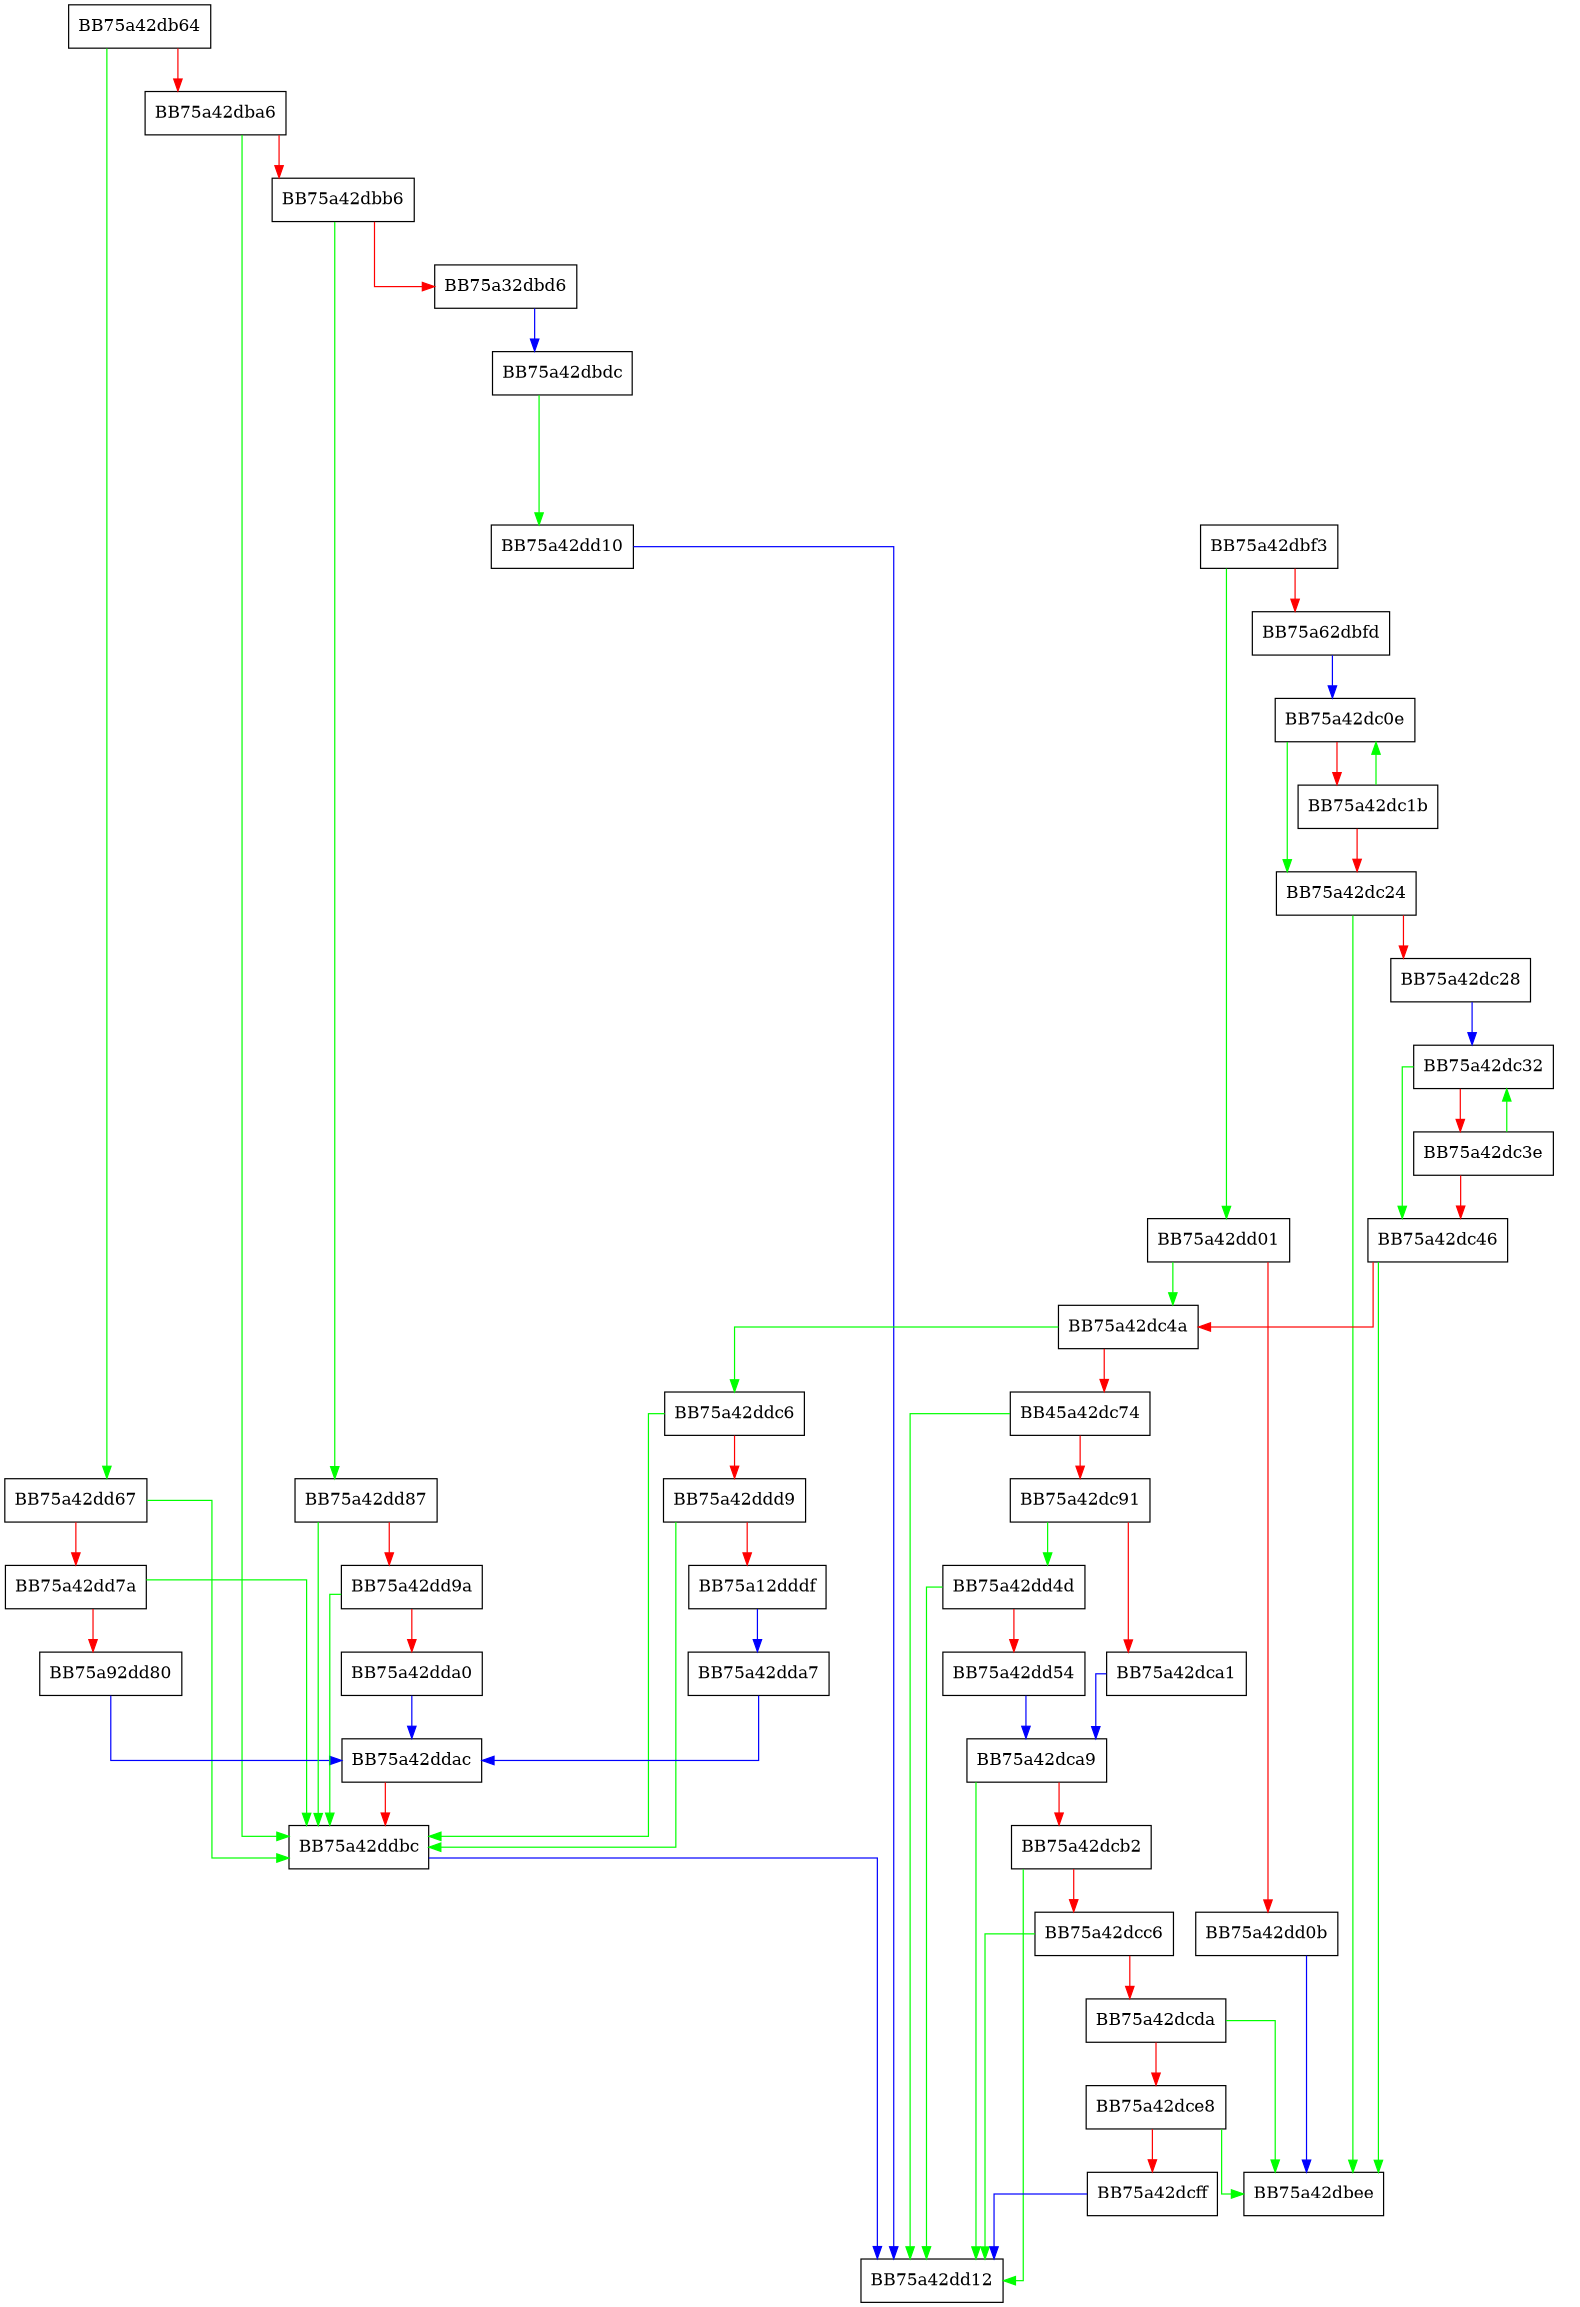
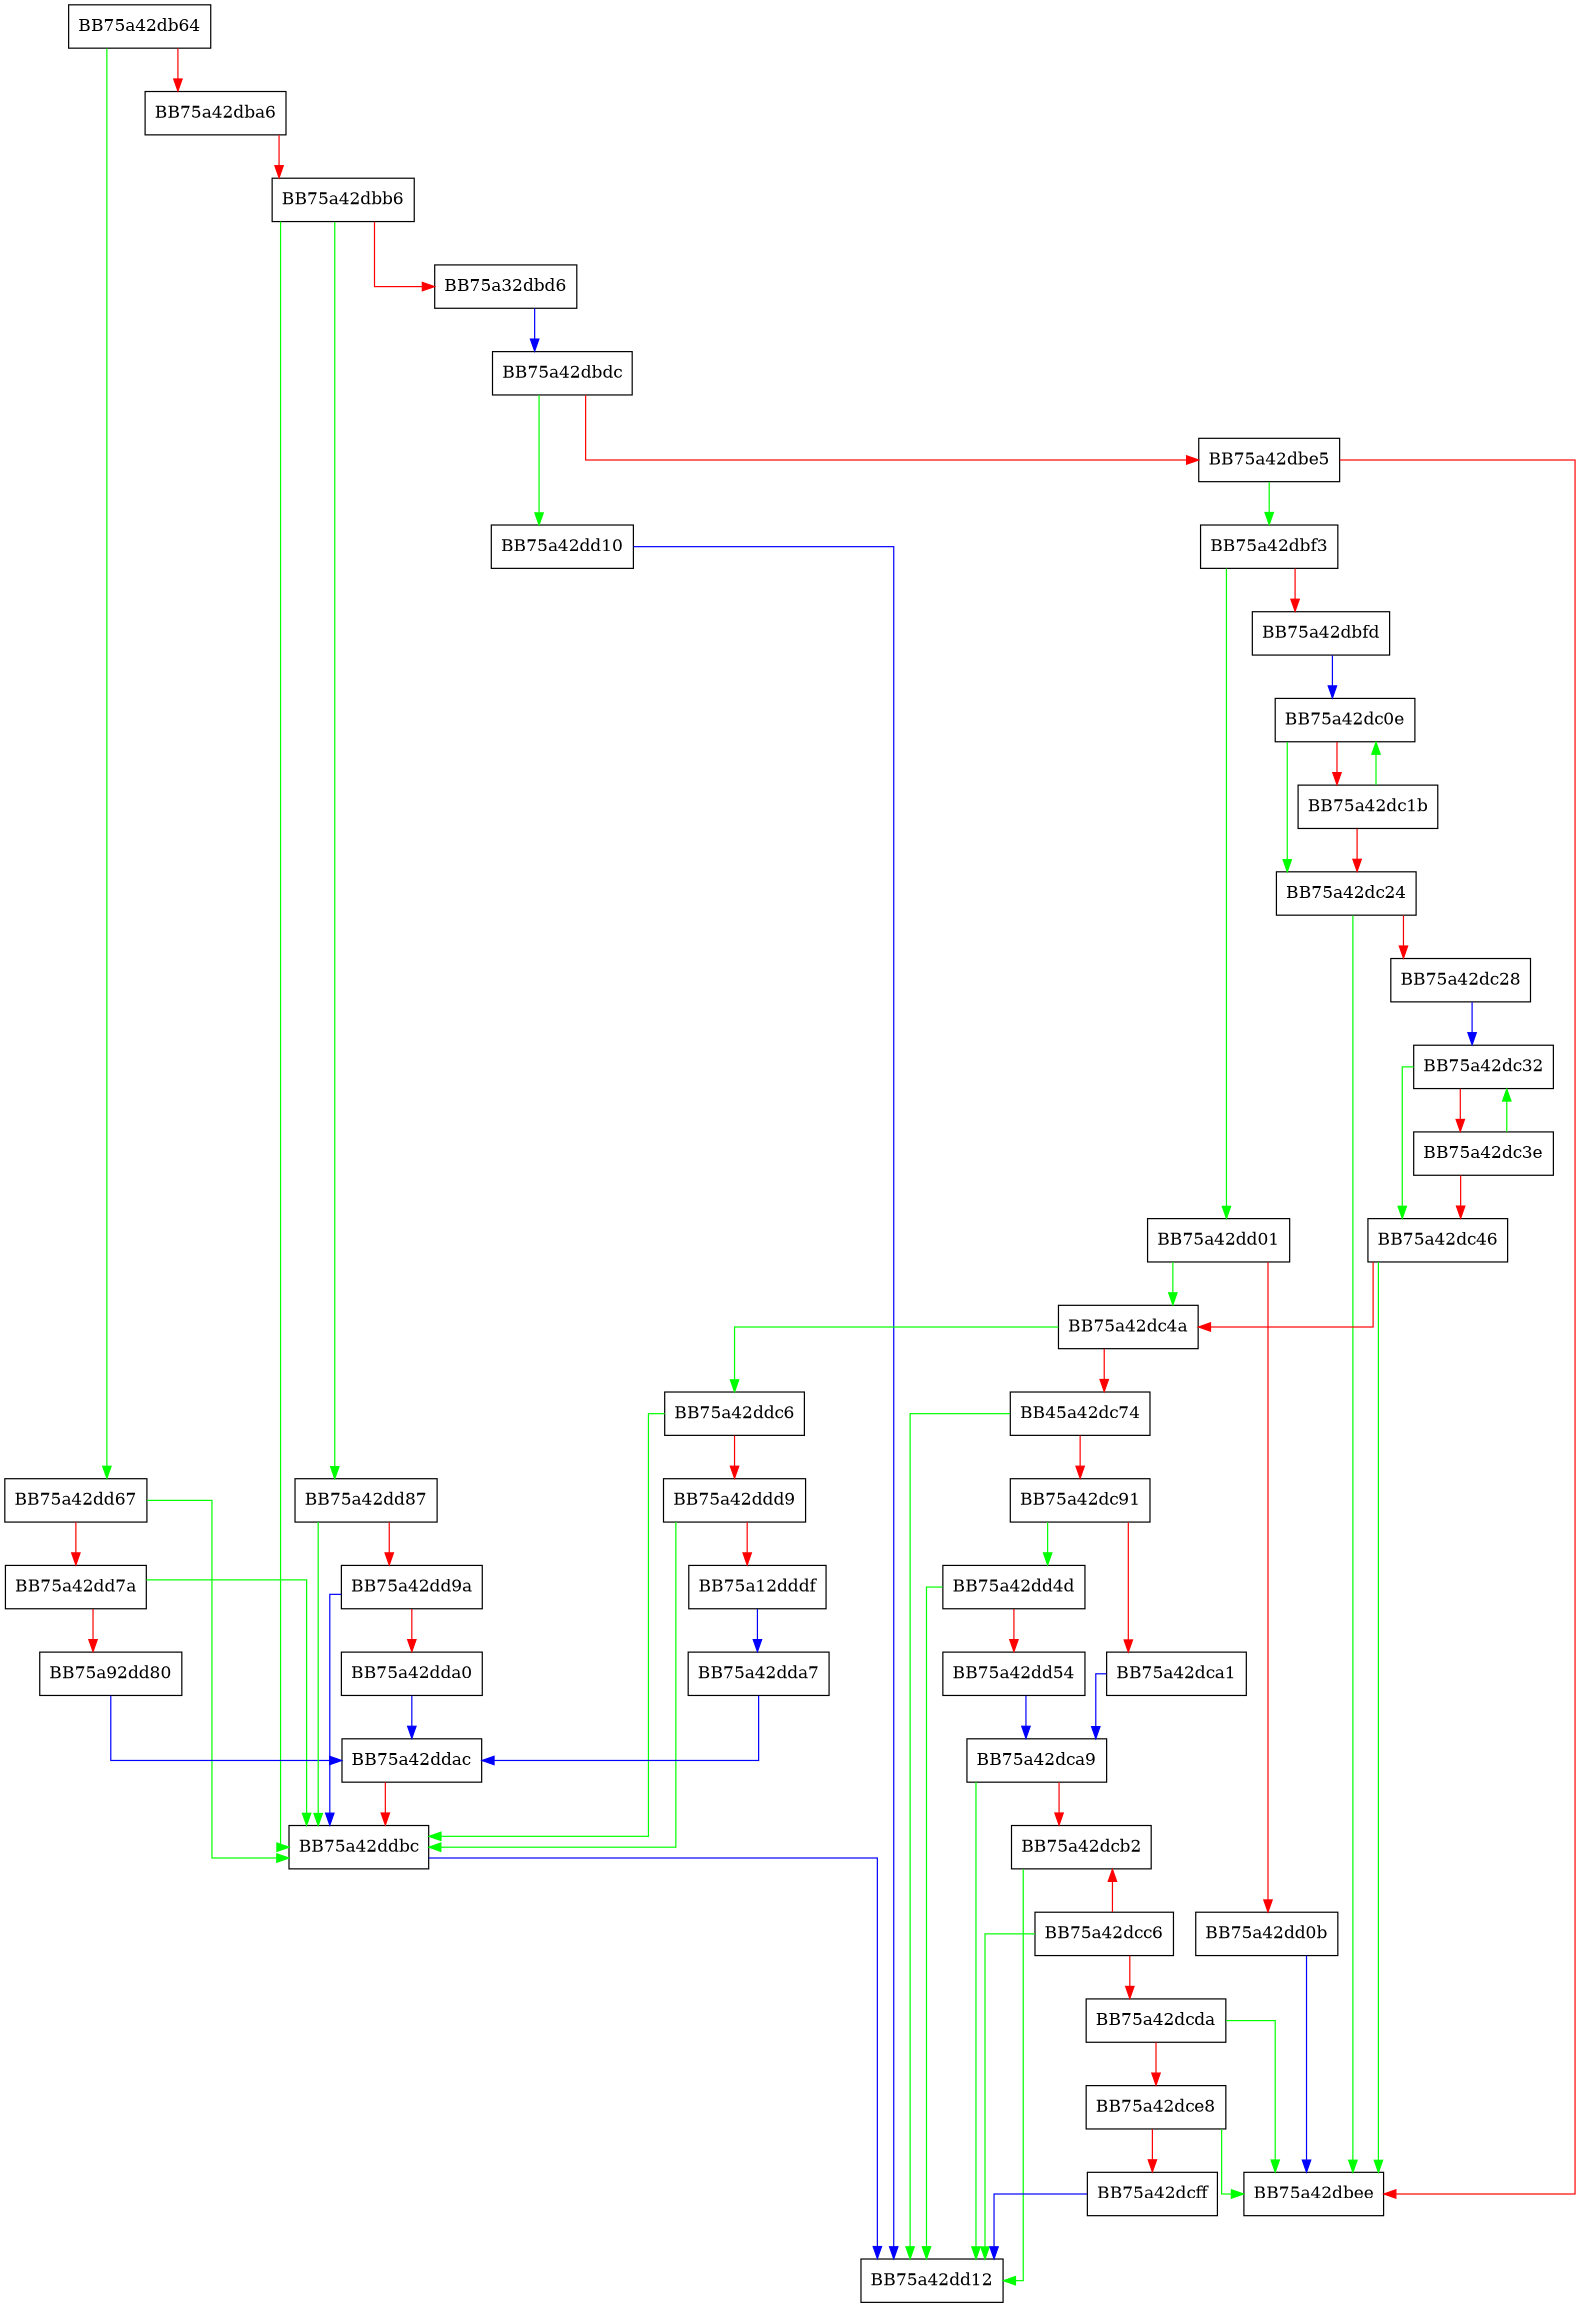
node "BB75a42dbe5": added
node "BB75a62dbfd": label "BB75a62dbfd" -> "BB75a42dbfd"
edge "BB75a42dba6" -> "BB75a42ddbc": now "BB75a42dbb6" -> "BB75a42ddbc"
edge "BB75a42dd9a" -> "BB75a42ddbc": color green -> blue
edge "BB75a42dcb2" -> "BB75a42dcc6": reversed
